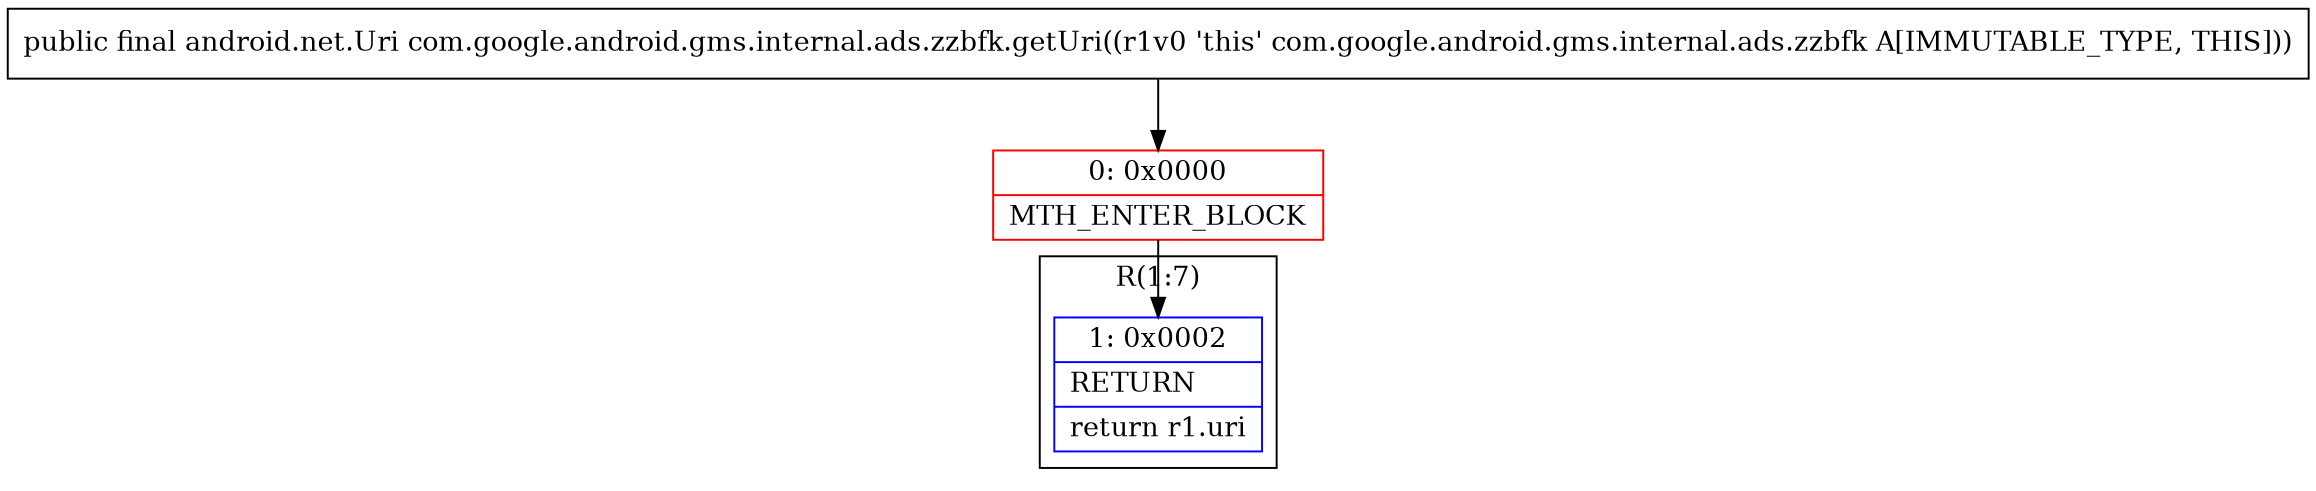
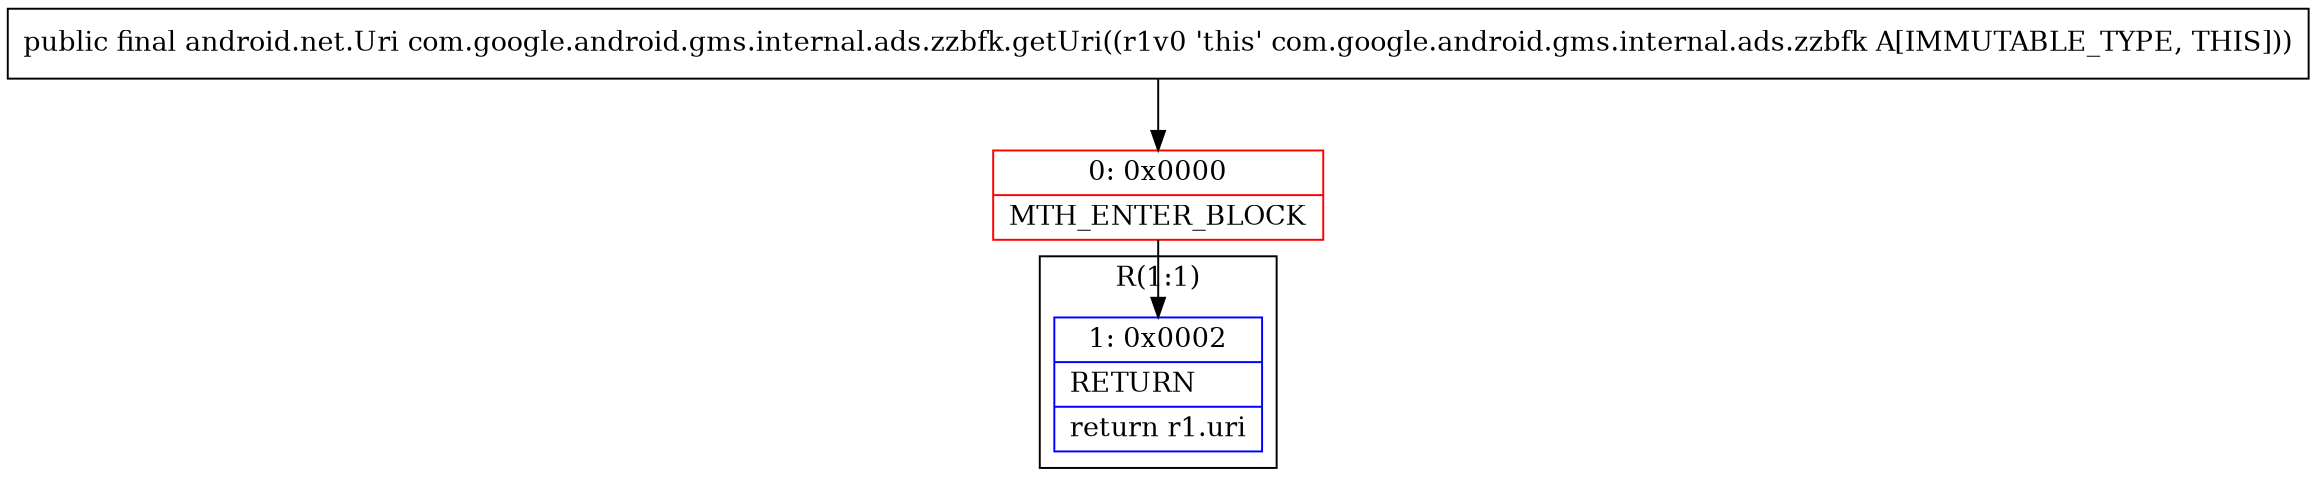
cluster "R(1:7)": label "R(1:7)" -> "R(1:1)"
